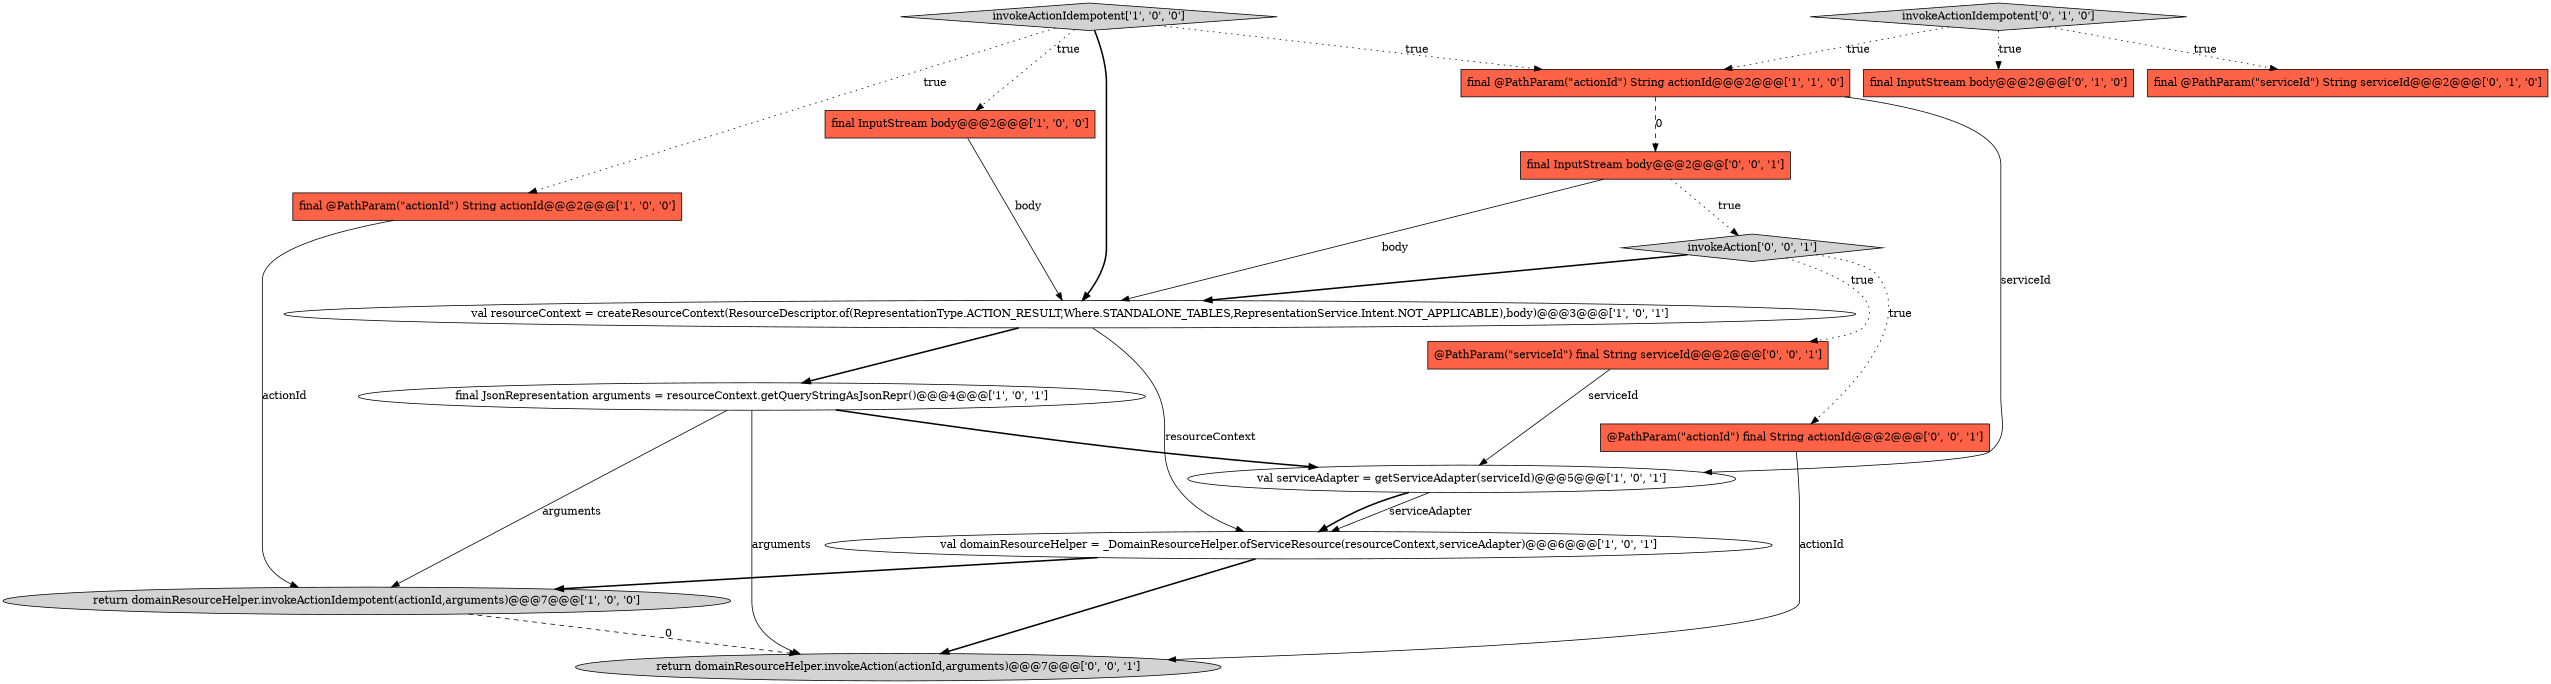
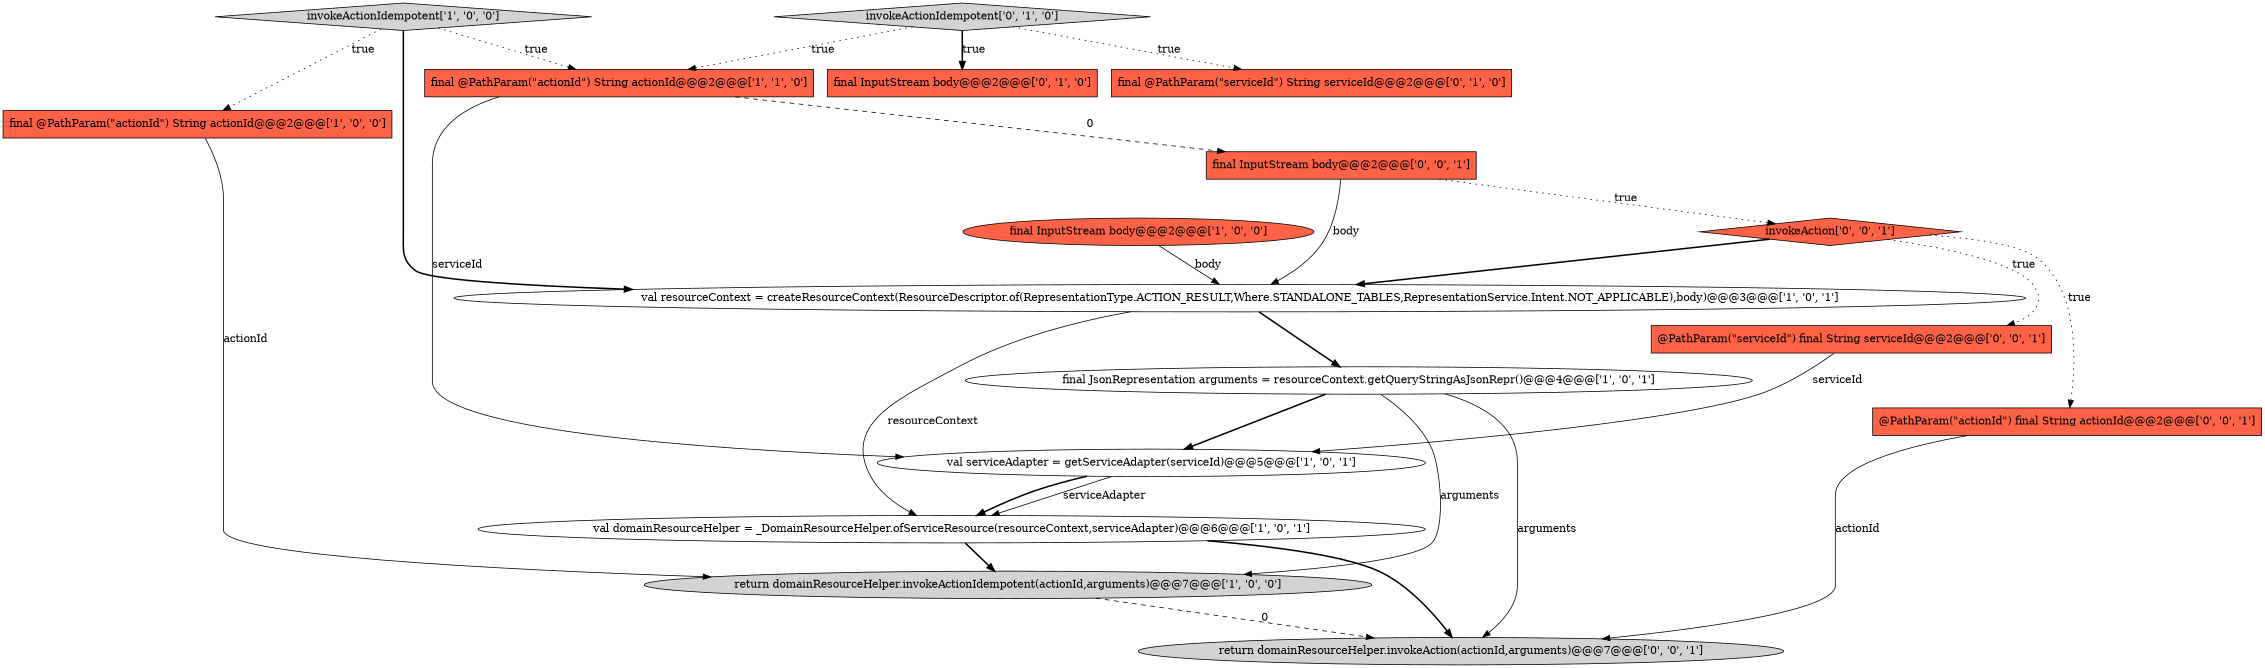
edge "invokeActionIdempotent['0', '1', '0']" -> "final InputStream body@@@2@@@['0', '1', '0']": style dotted -> bold
edge "invokeActionIdempotent['1', '0', '0']" -> "final InputStream body@@@2@@@['1', '0', '0']": removed, label "true"
node "final InputStream body@@@2@@@['1', '0', '0']": shape box -> ellipse
node "invokeAction['0', '0', '1']": fillcolor lightgray -> tomato
